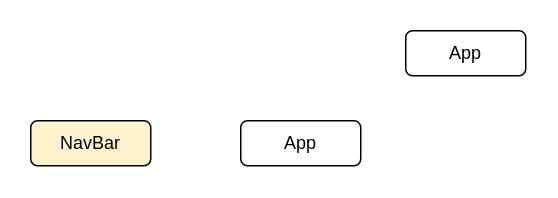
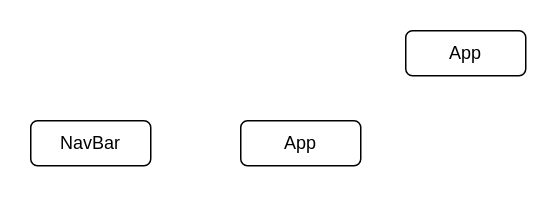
node "NavBar": fillcolor #fff2cc -> #ffffff
